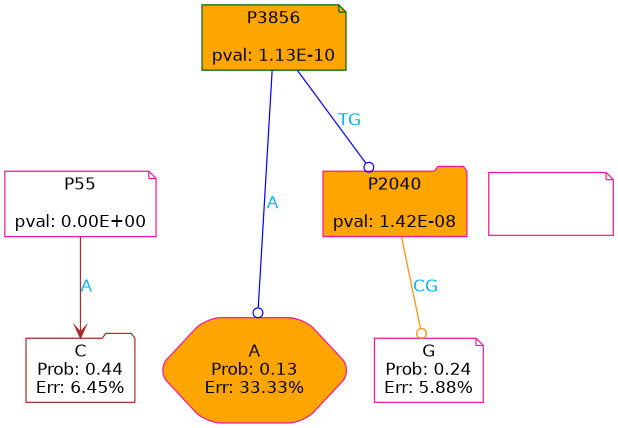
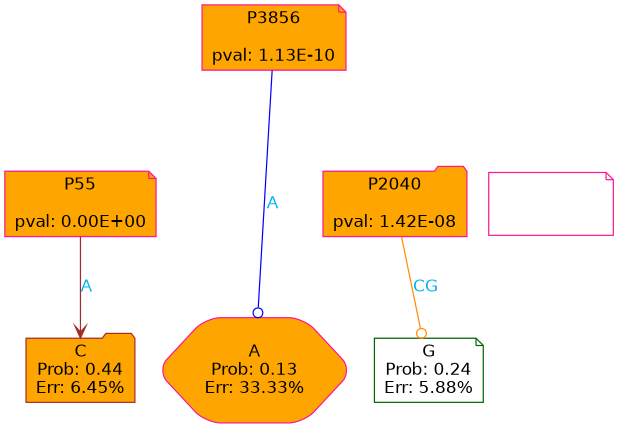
node "P3856 pval: 1.13E-10": color darkgreen -> deeppink
edge "P3856 pval: 1.13E-10" -> "P2040 pval: 1.42E-08": removed, label "TG"
node "P55 pval: 0.00E+00": fillcolor white -> orange
node "C Prob: 0.44 Err: 6.45%": fillcolor white -> orange
node "G Prob: 0.24 Err: 5.88%": color deeppink -> darkgreen
